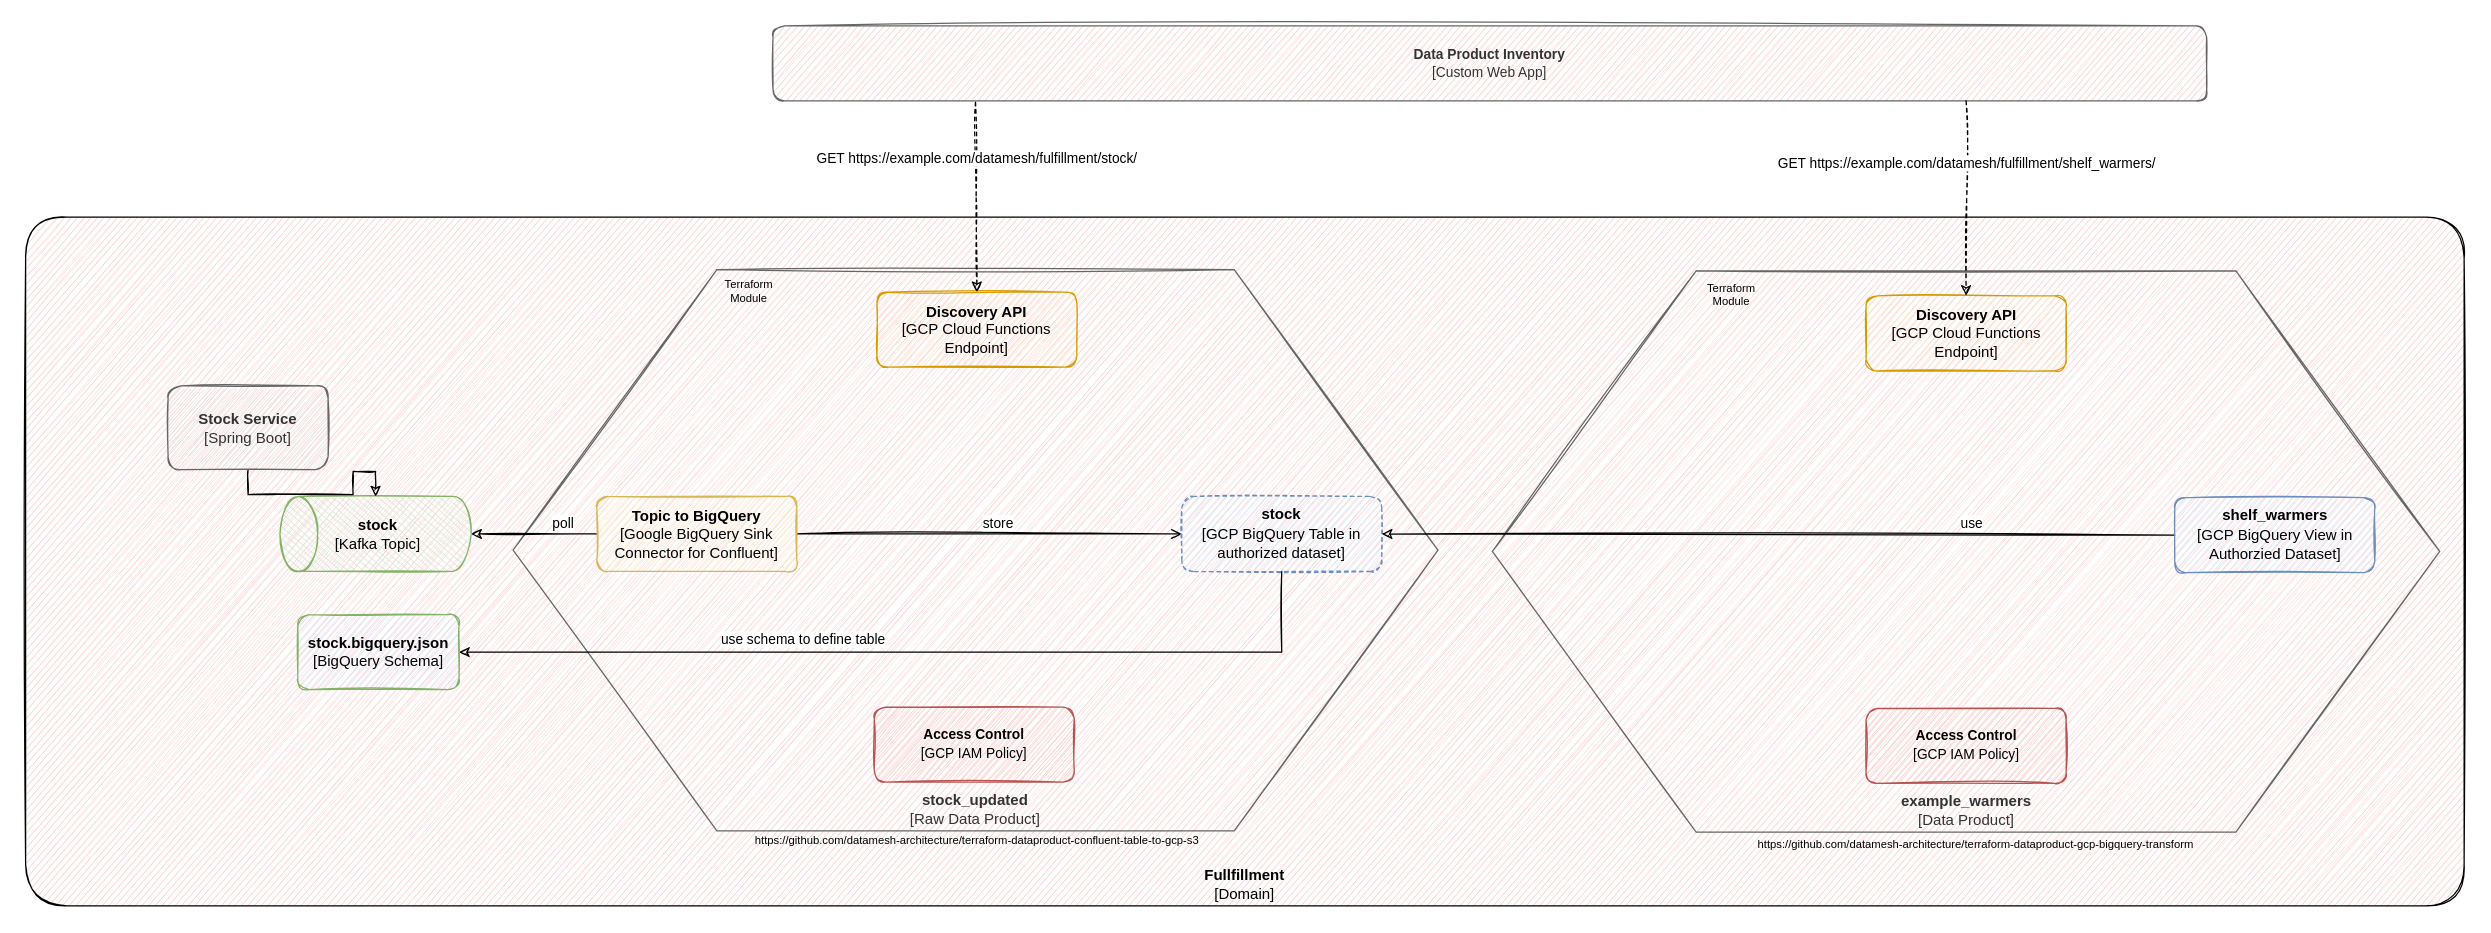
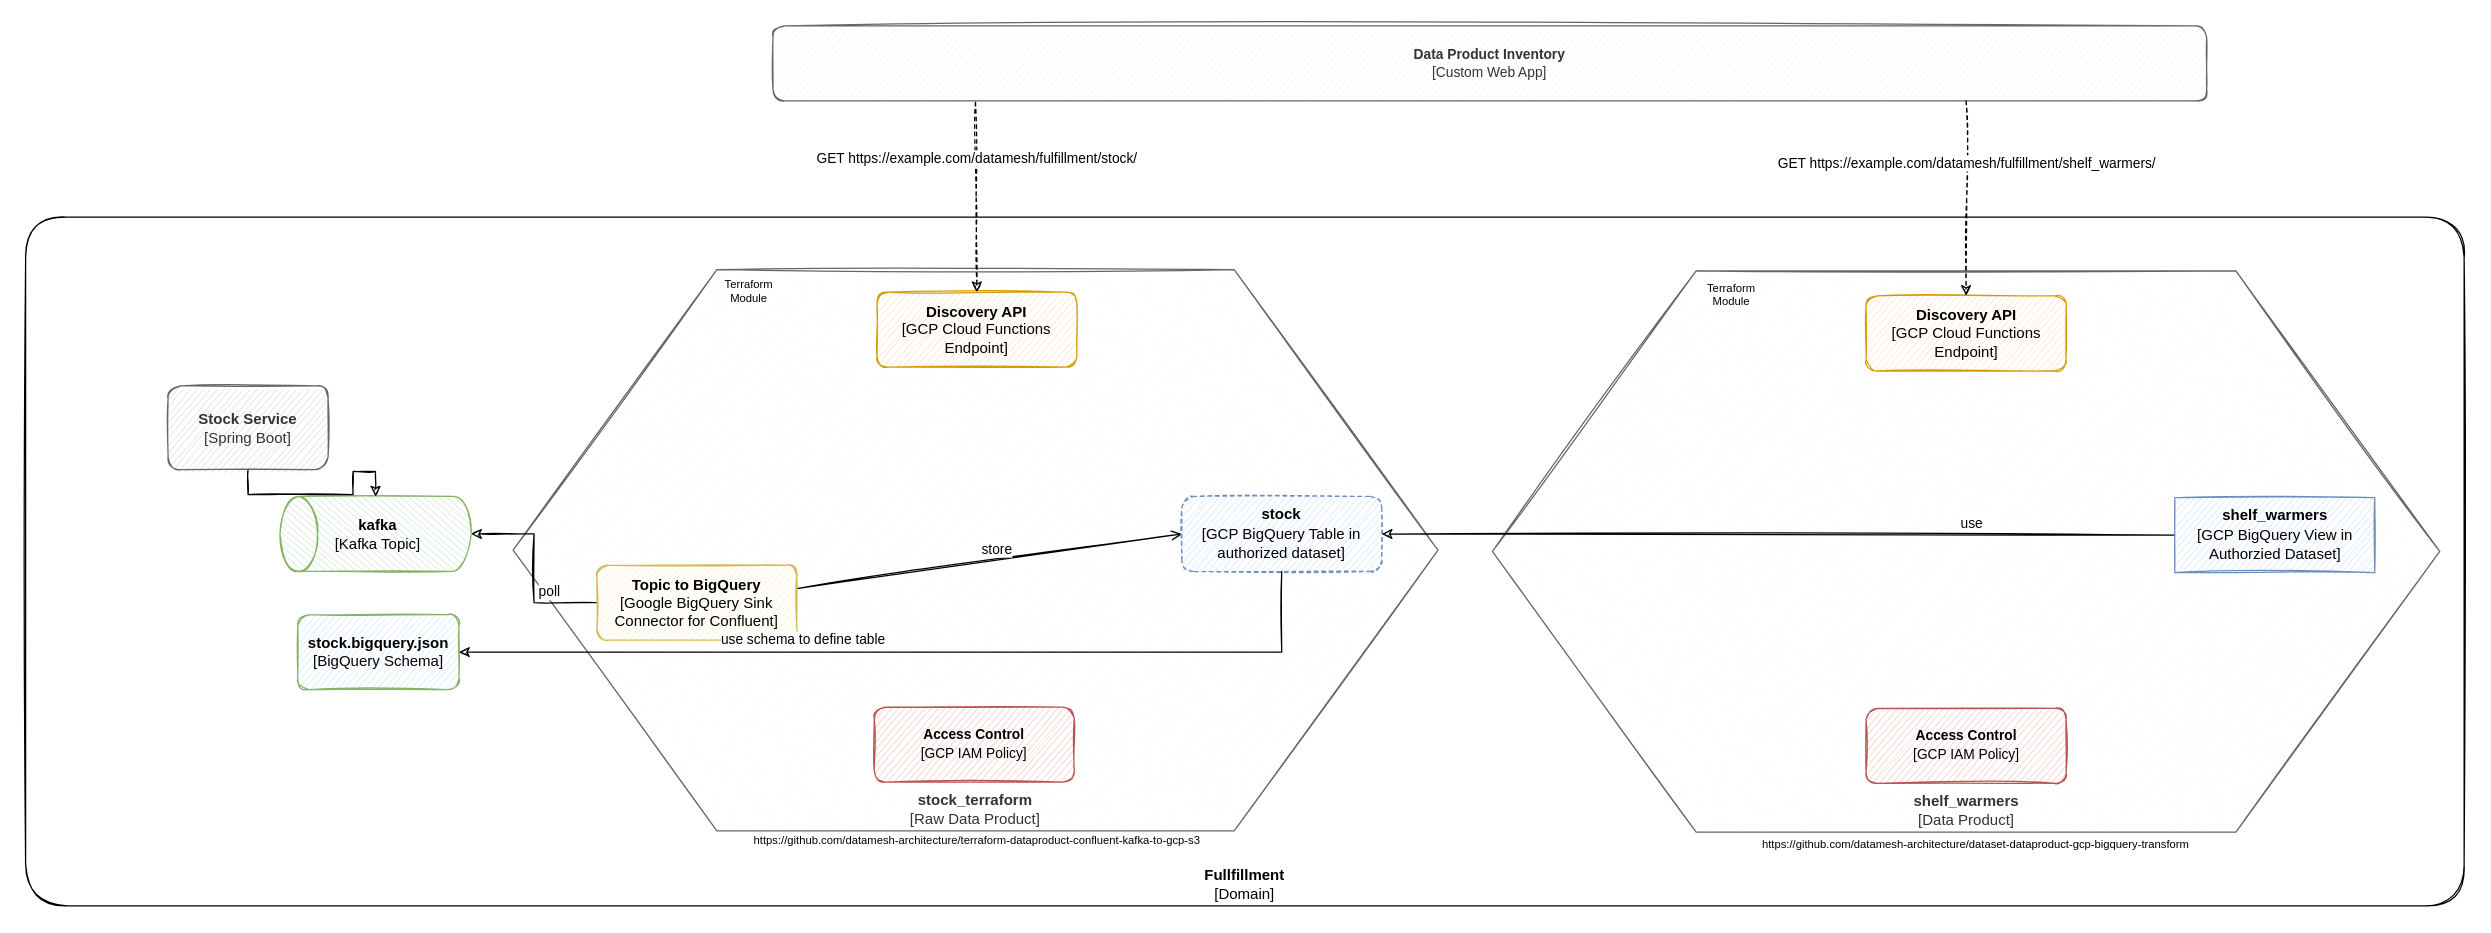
node "Data Product Inventory [Custom Web App]": fillcolor #f8cecc -> #f5f5f5
node "stock [Kafka Topic]": label "stock [Kafka Topic]" -> "kafka [Kafka Topic]"
node "Topic to BigQuery [Google BigQuery Sink Connector for Confluent]": moved (697, 534) -> (697, 603)
node "shelf_warmers[GCP BigQuery View in Authorzied Dataset]": shape rounded rectangle -> rectangle
node "stock_updated [Raw Data Product]": label "stock_updated [Raw Data Product]" -> "stock_terraform [Raw Data Product]"
node "example_warmers [Data Product]": label "example_warmers [Data Product]" -> "shelf_warmers [Data Product]"
node "https://github.com/datamesh-architecture/terraform-dataproduct-confluent-table-to-gcp-s3": label "https://github.com/datamesh-architecture/terraform-dataproduct-confluent-table-to-gcp-s3" -> "https://github.com/datamesh-architecture/terraform-dataproduct-confluent-kafka-to-gcp-s3"
node "https://github.com/datamesh-architecture/terraform-dataproduct-gcp-bigquery-transform": label "https://github.com/datamesh-architecture/terraform-dataproduct-gcp-bigquery-transform" -> "https://github.com/datamesh-architecture/dataset-dataproduct-gcp-bigquery-transform"
node "Fullfillment [Domain]": fillcolor #f8cecc -> #ffffff
